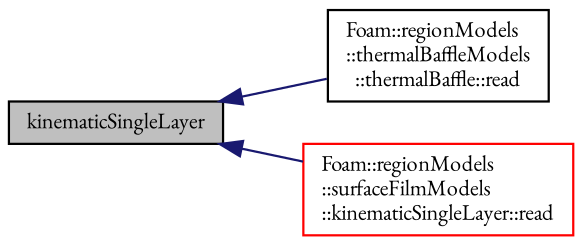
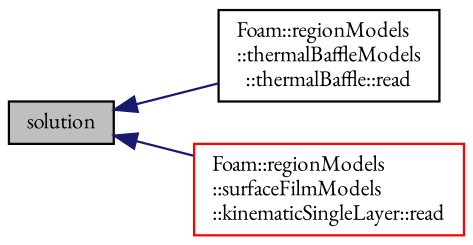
node "kinematicSingleLayer": label "kinematicSingleLayer" -> "solution"
